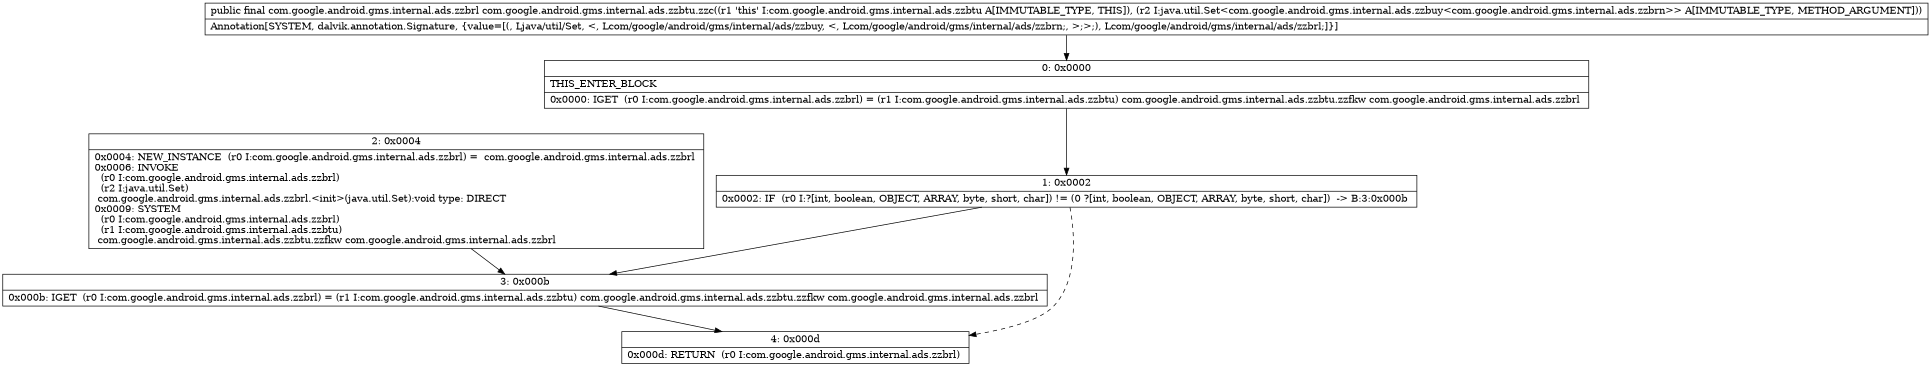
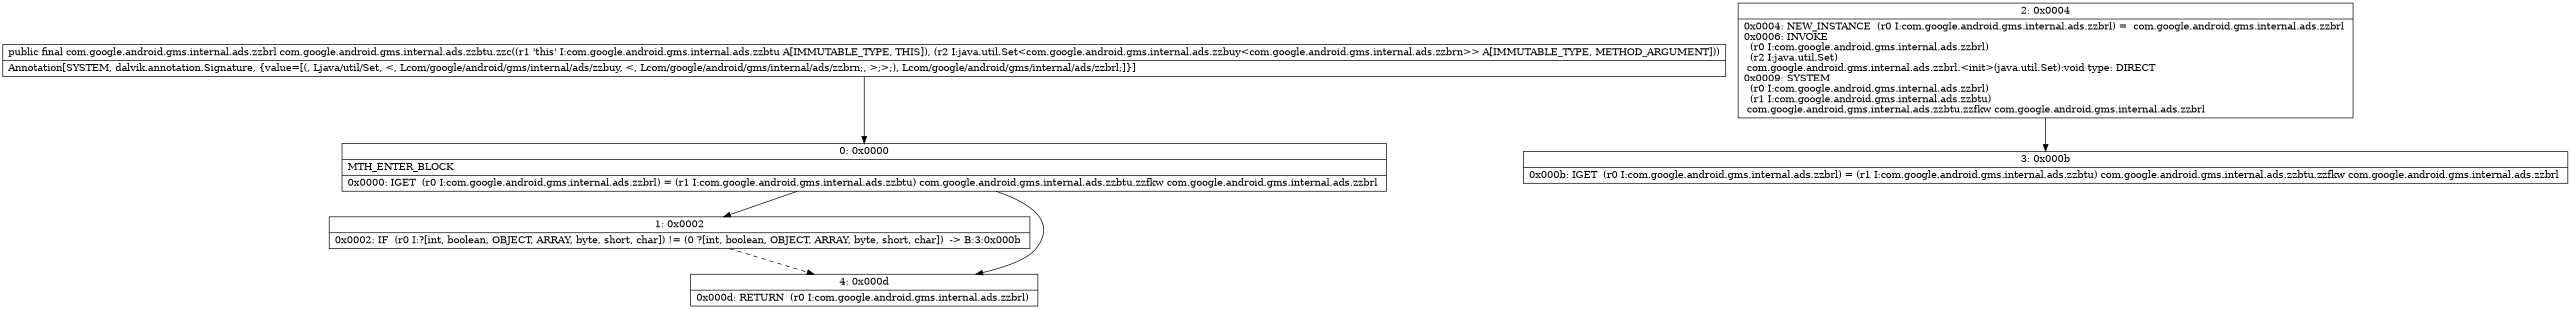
node "0: 0x0000": text "THIS_ENTER_BLOCK" -> "MTH_ENTER_BLOCK"
edge "1: 0x0002" -> "3: 0x000b": removed
edge "3: 0x000b" -> "4: 0x000d": now "0: 0x0000" -> "4: 0x000d"
